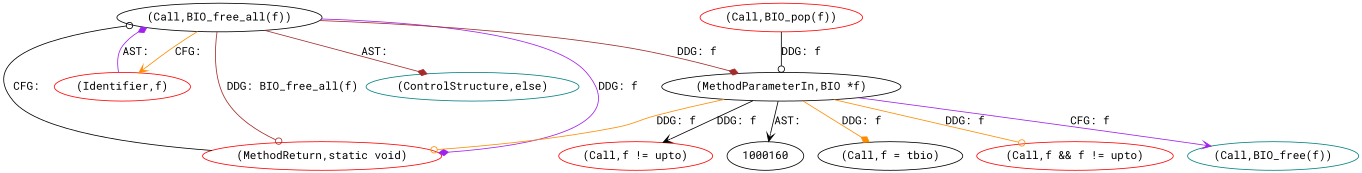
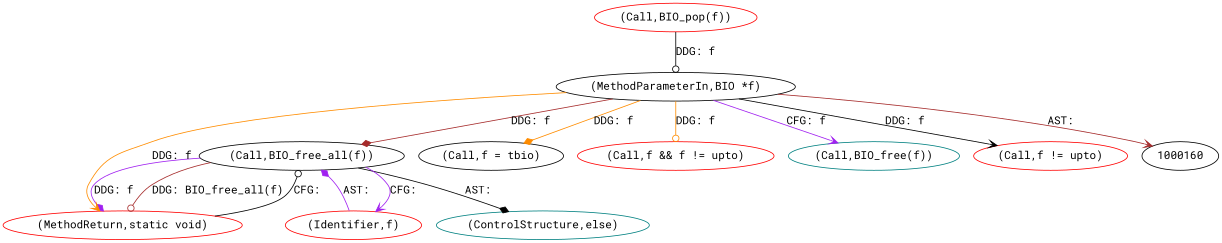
edge "(Call,BIO_free_all(f))" -> "(MethodParameterIn,BIO *f)": reversed
edge "(Call,BIO_free_all(f))" -> "(Identifier,f)": color darkorange -> purple
edge "(Call,BIO_free_all(f))" -> "(ControlStructure,else)": color brown -> black
edge "(MethodParameterIn,BIO *f)" -> "1000160": color black -> brown
edge "(MethodParameterIn,BIO *f)" -> "(MethodReturn,static void)": arrowhead odot -> vee
